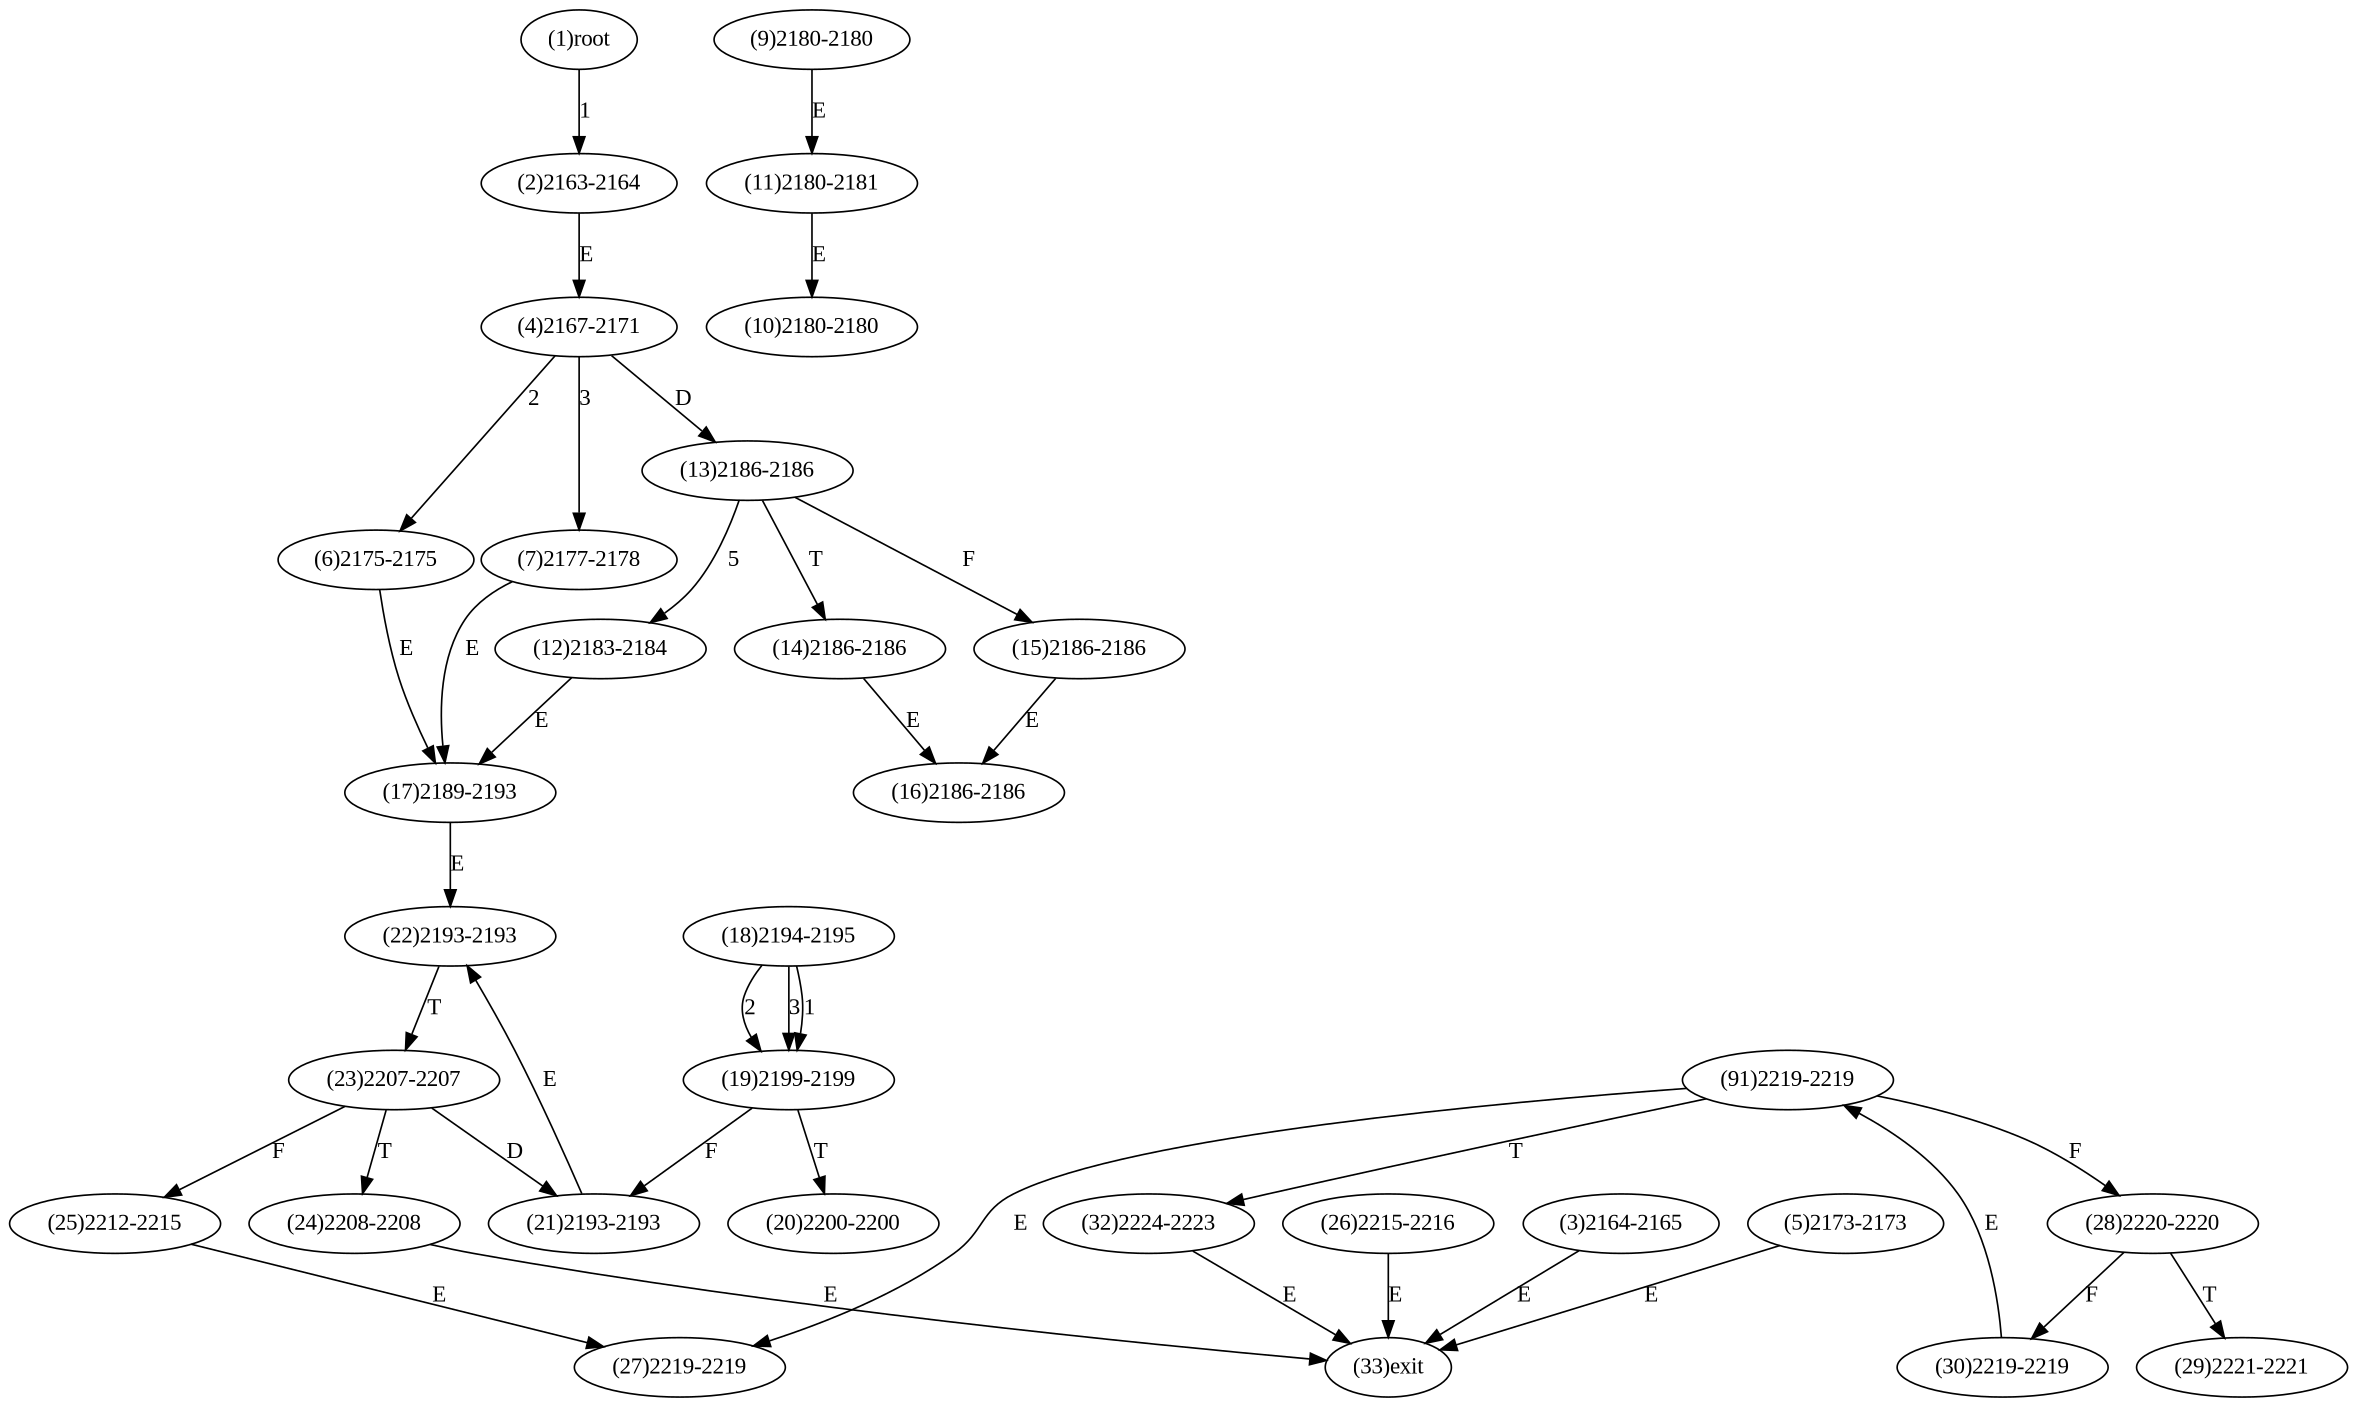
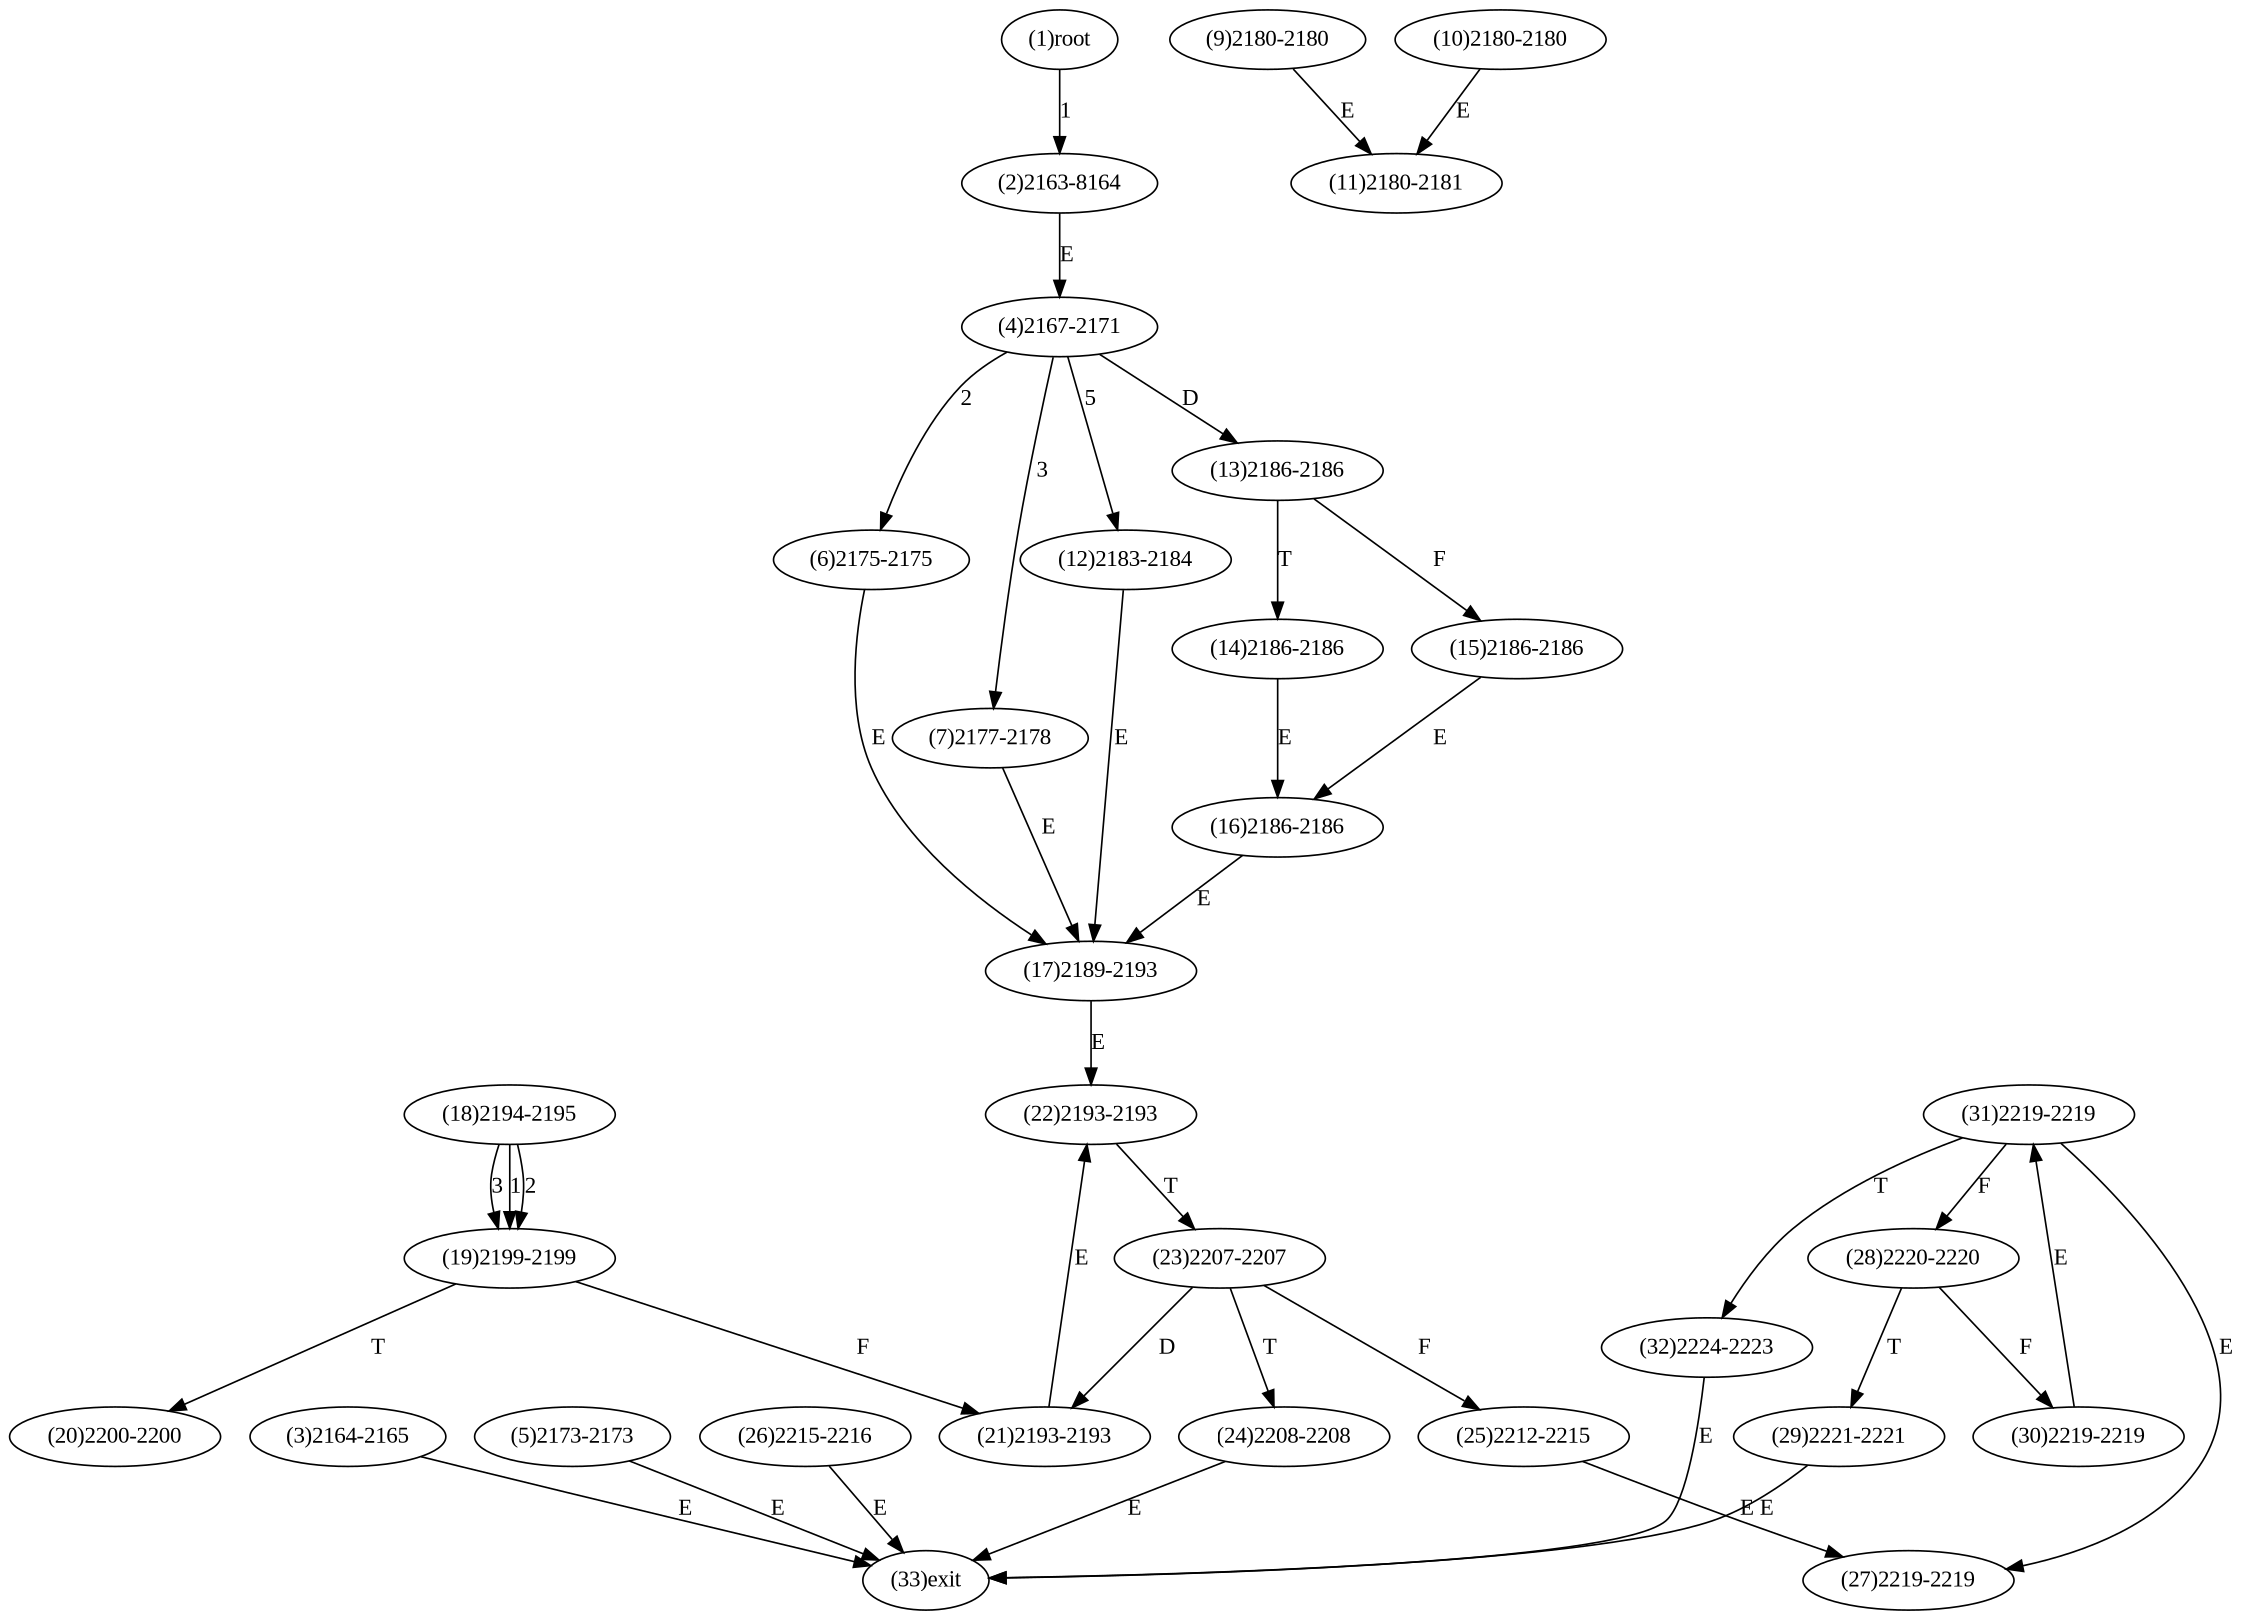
node "(2)2163-2164": label "(2)2163-2164" -> "(2)2163-8164"
edge "(11)2180-2181" -> "(10)2180-2180": reversed
edge "(13)2186-2186" -> "(12)2183-2184": now "(4)2167-2171" -> "(12)2183-2184"
edge "(16)2186-2186" -> "(17)2189-2193": added, label "E"
node "(91)2219-2219": label "(91)2219-2219" -> "(31)2219-2219"
edge "(29)2221-2221" -> "(33)exit": added, label "E"
